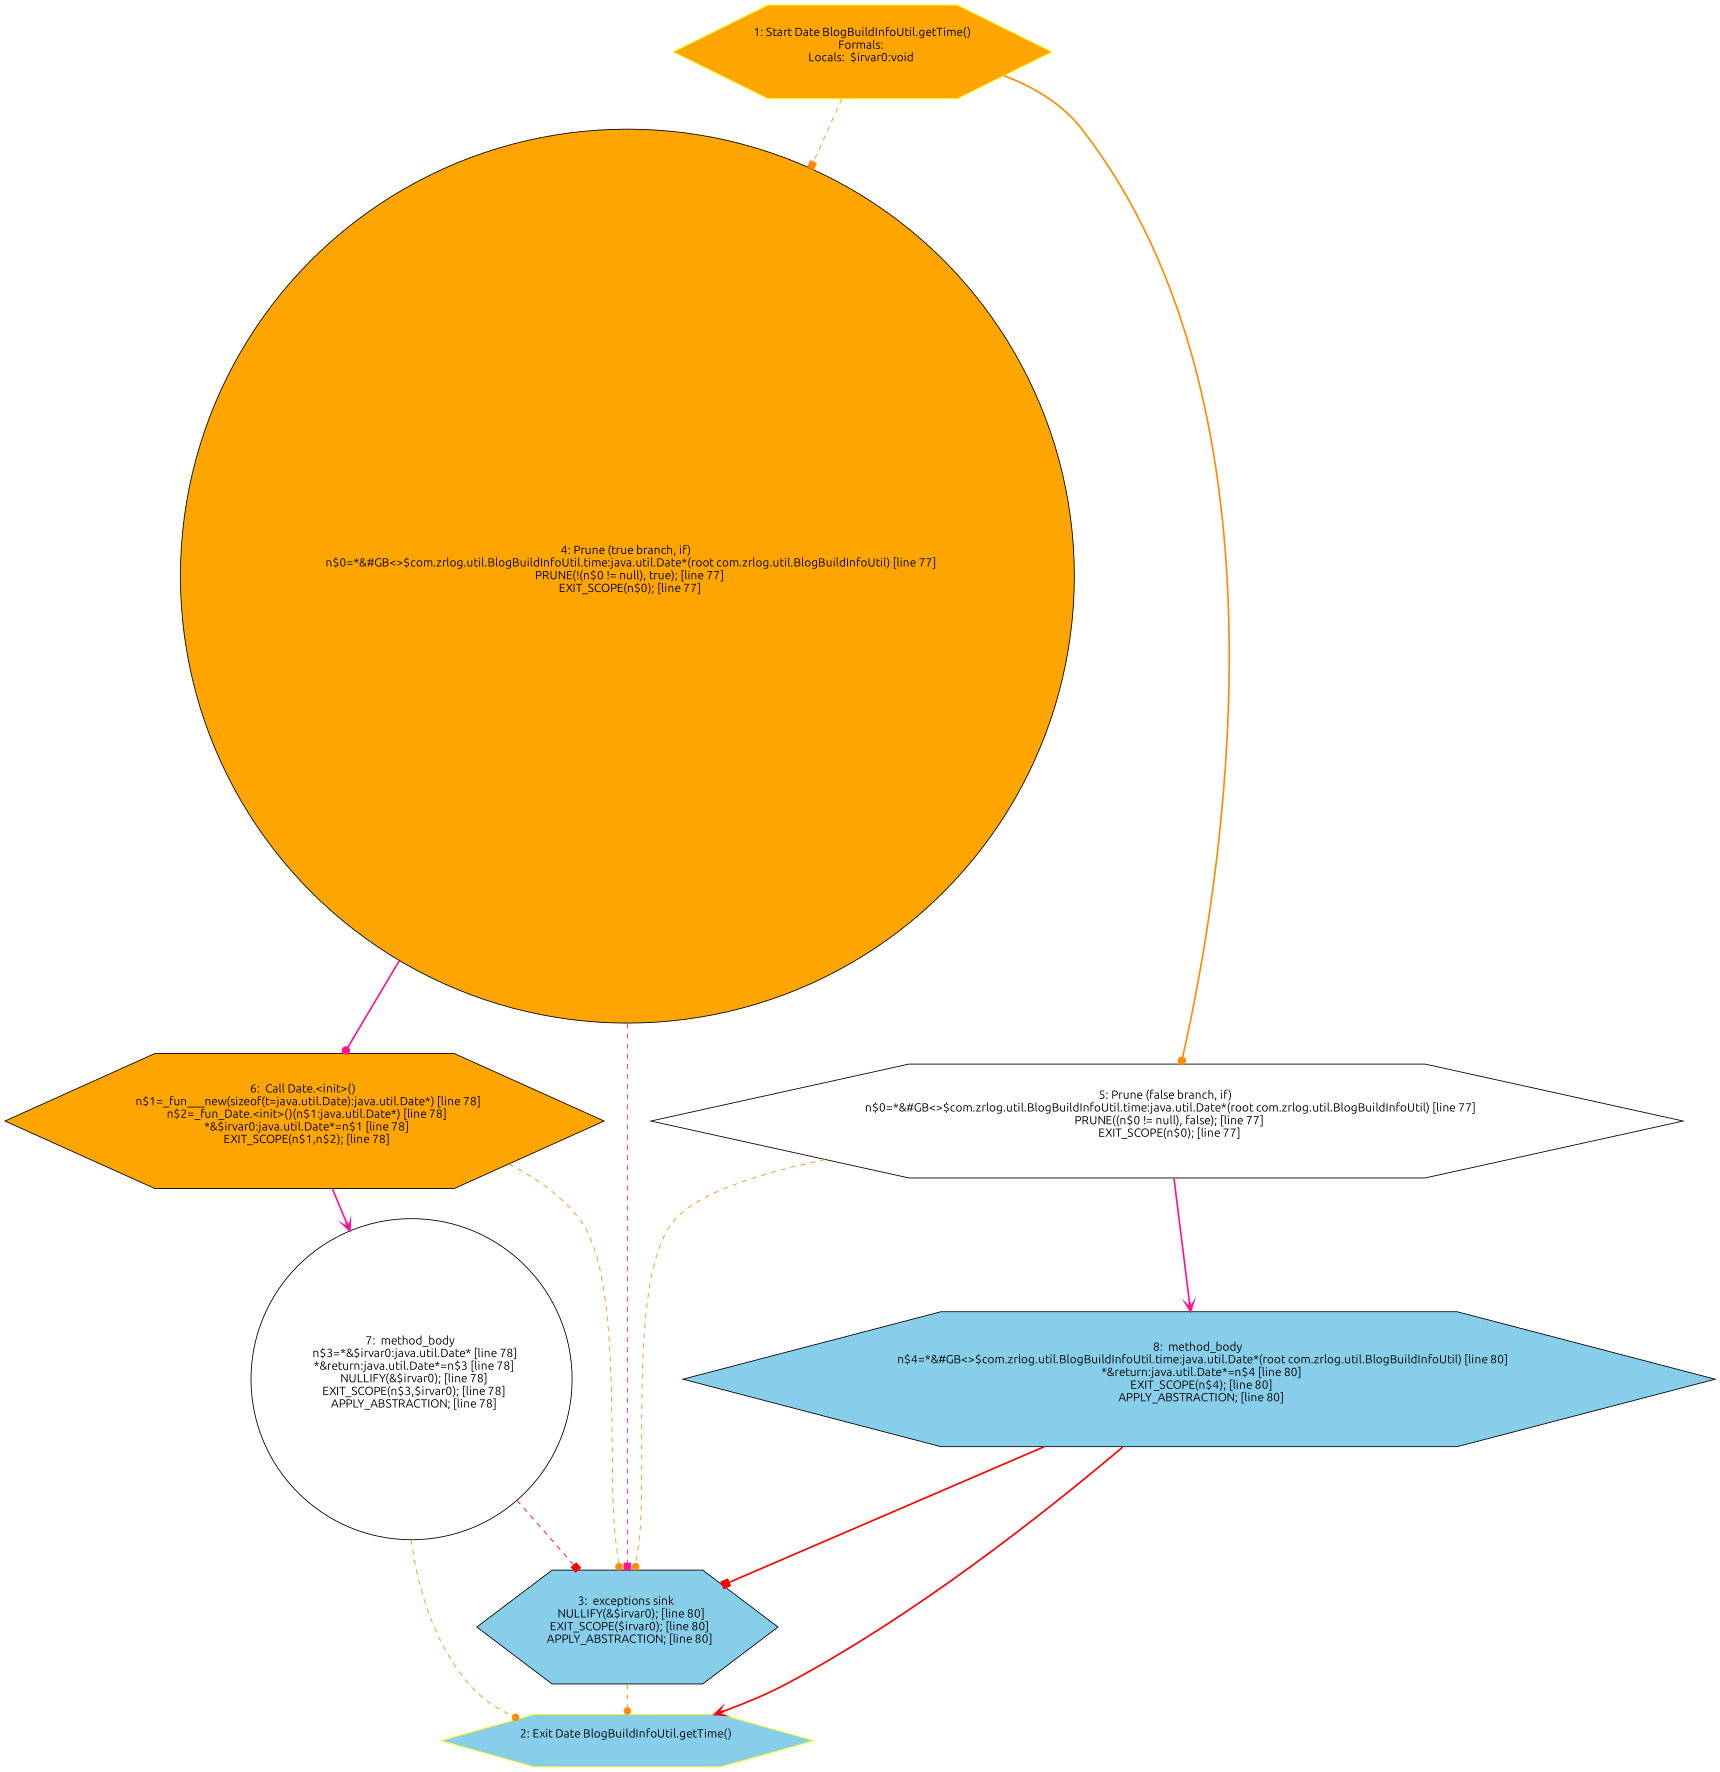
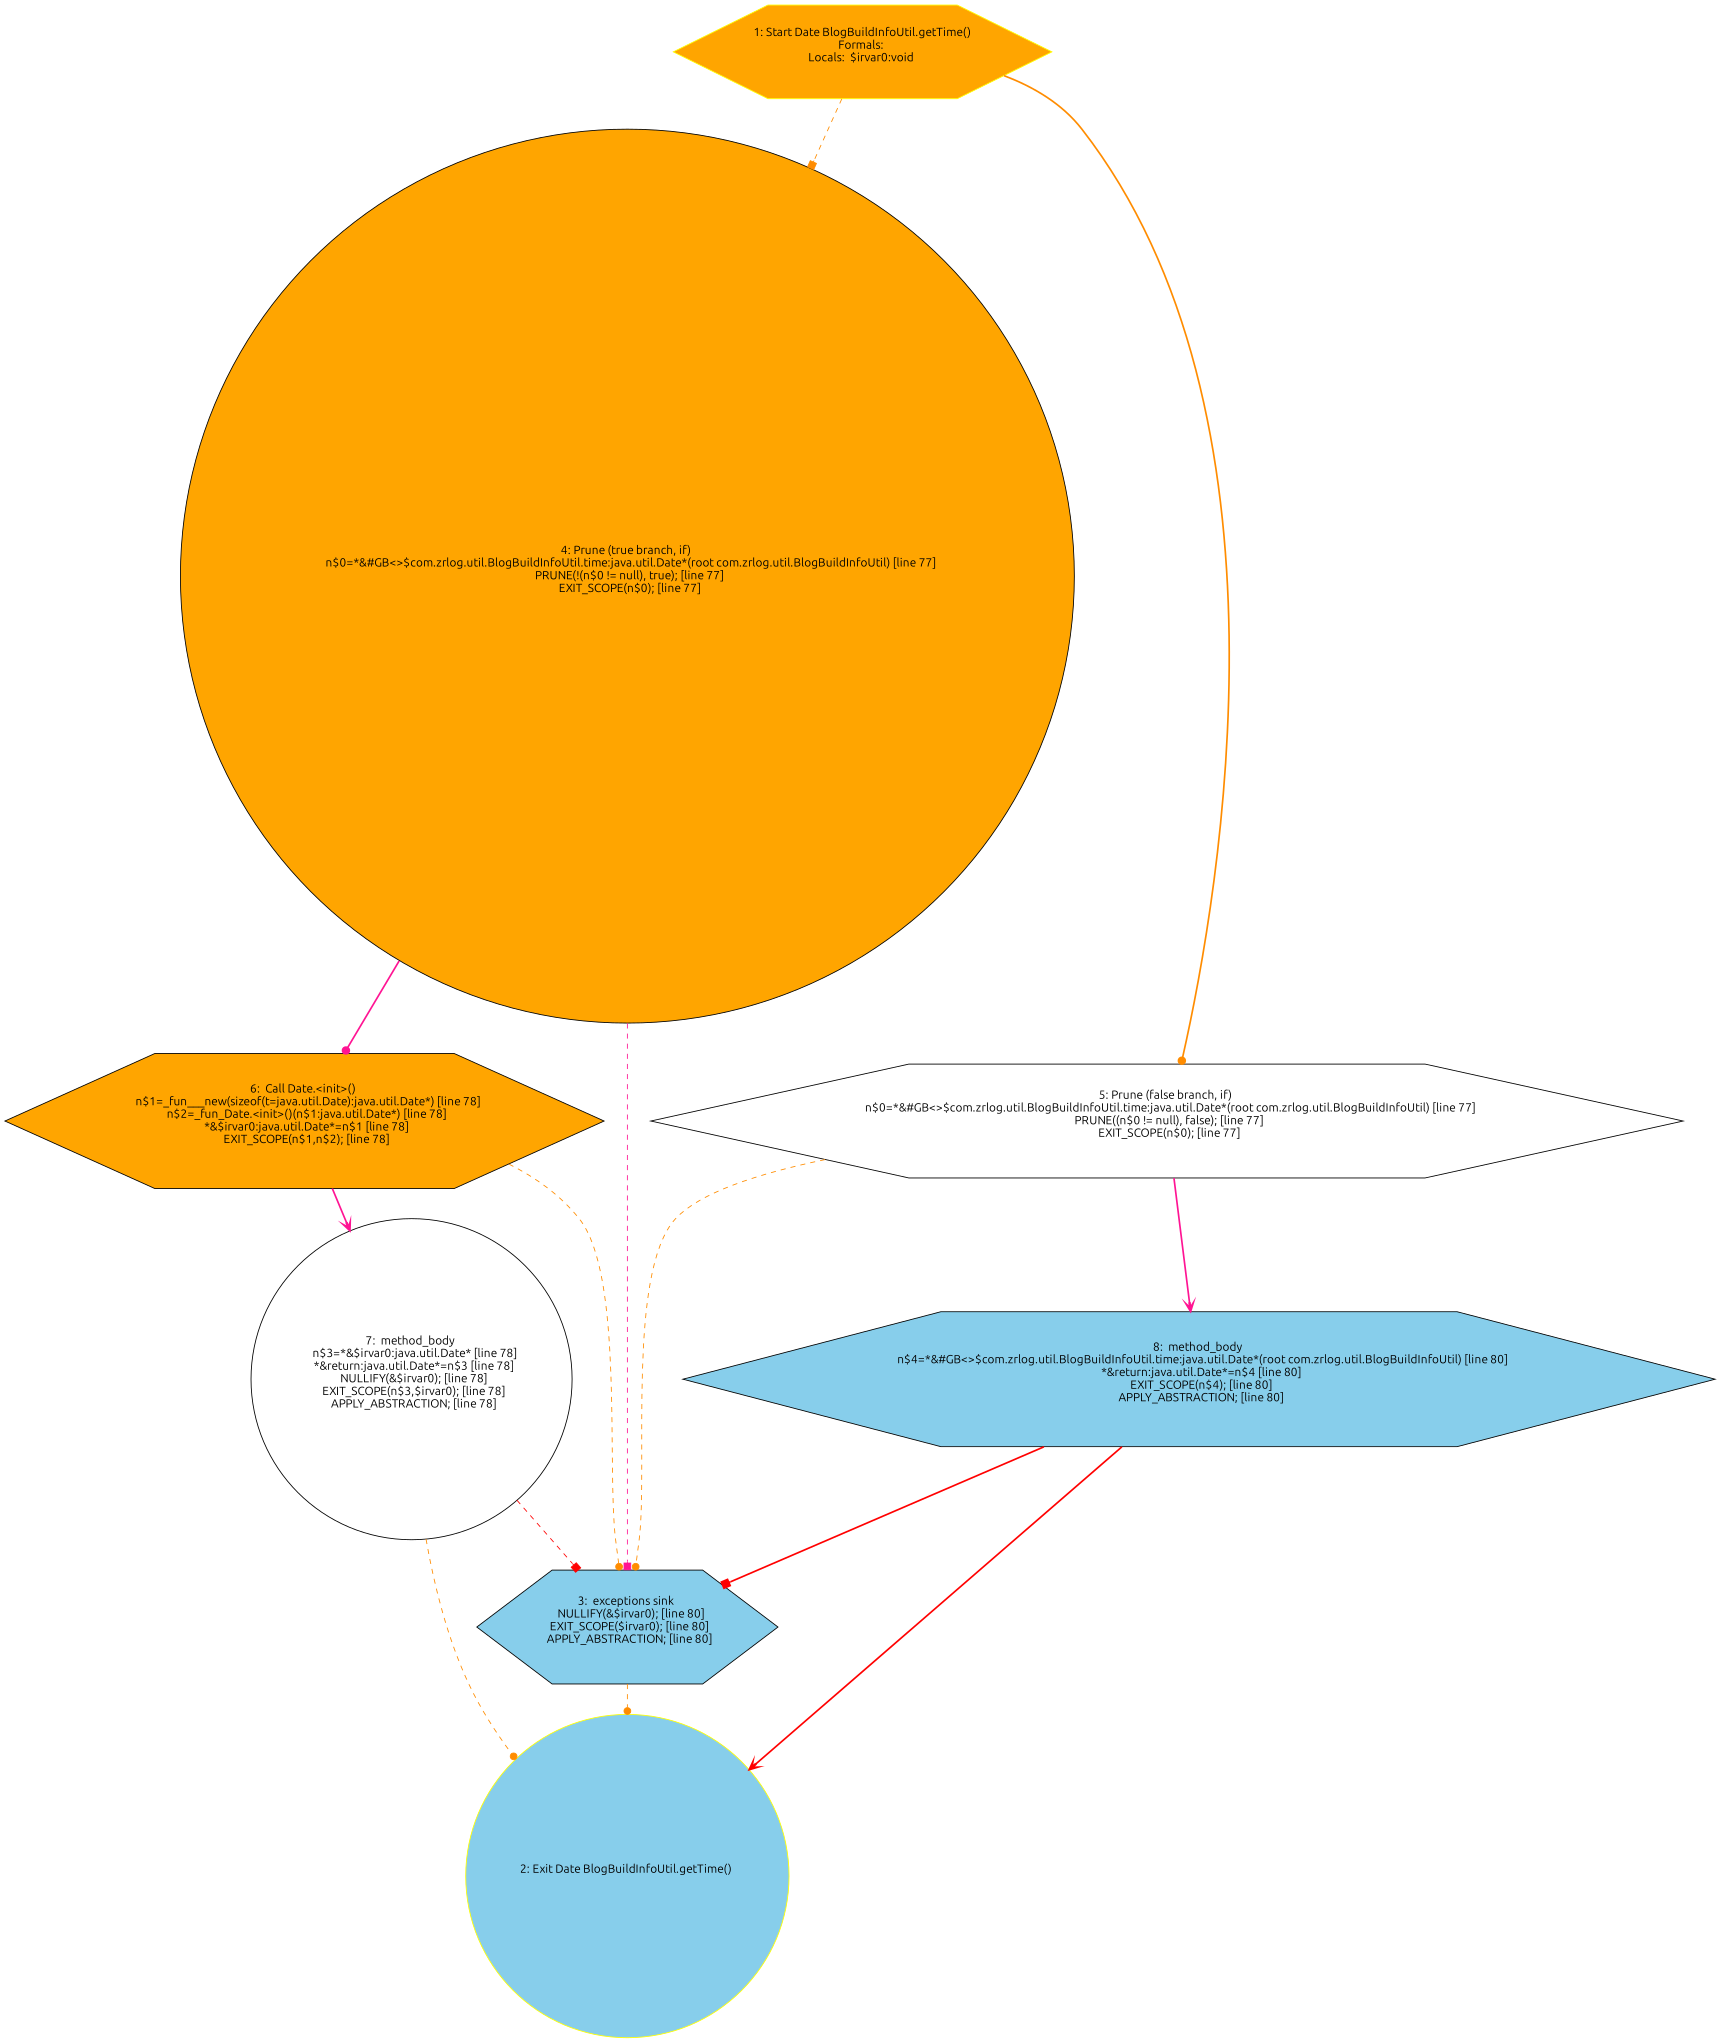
node "2: Exit Date BlogBuildInfoUtil.getTime()": shape hexagon -> circle
